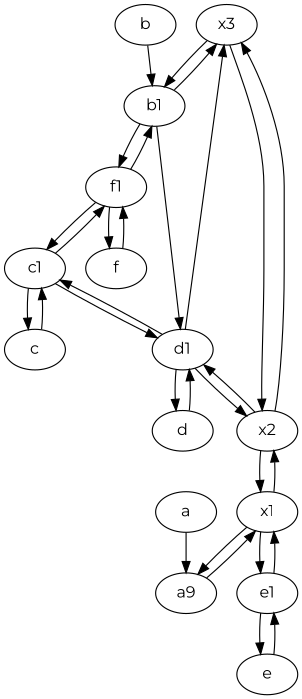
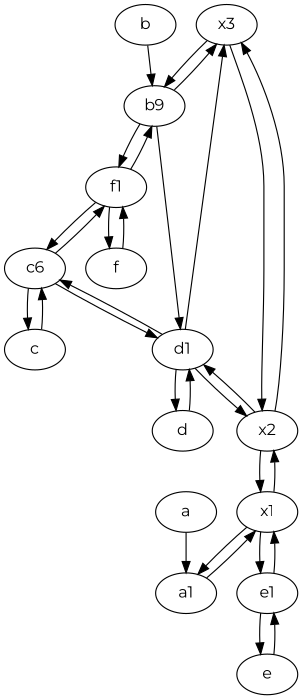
node "b1": label "b1" -> "b9"
node "c1": label "c1" -> "c6"
node "a9": label "a9" -> "a1"
